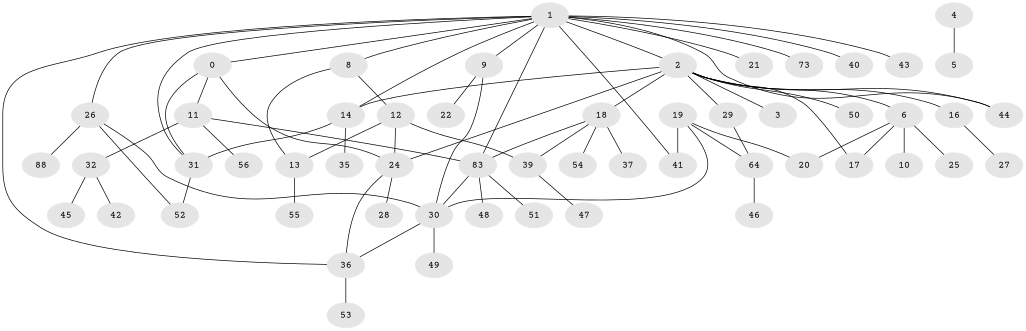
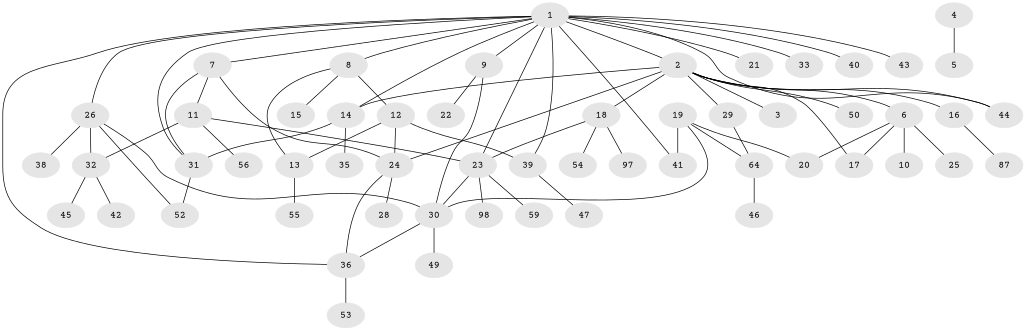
node "0": label "0" -> "7"
node "73": label "73" -> "33"
node "15": added
edge "26" -- "32": added
edge "18" -- "39": now "1" -- "39"
node "88": label "88" -> "38"
node "83": label "83" -> "23"
node "37": label "37" -> "97"
node "27": label "27" -> "87"
node "48": label "48" -> "98"
node "51": label "51" -> "59"
